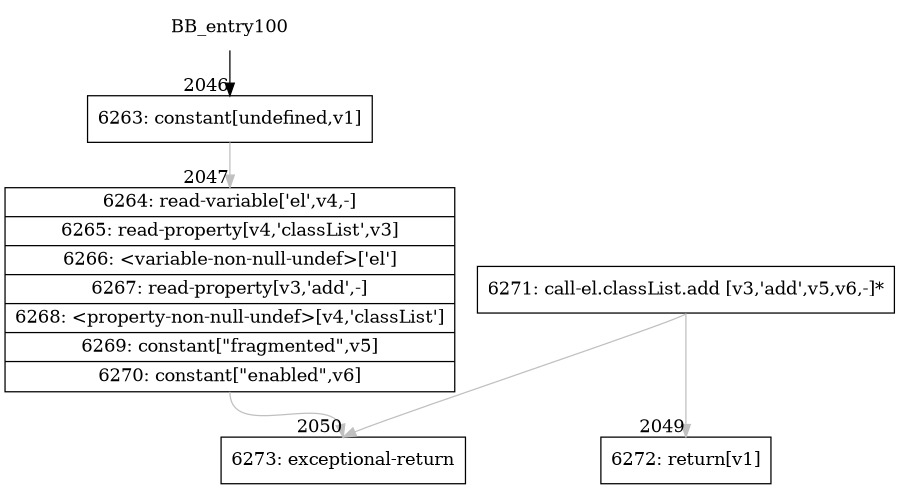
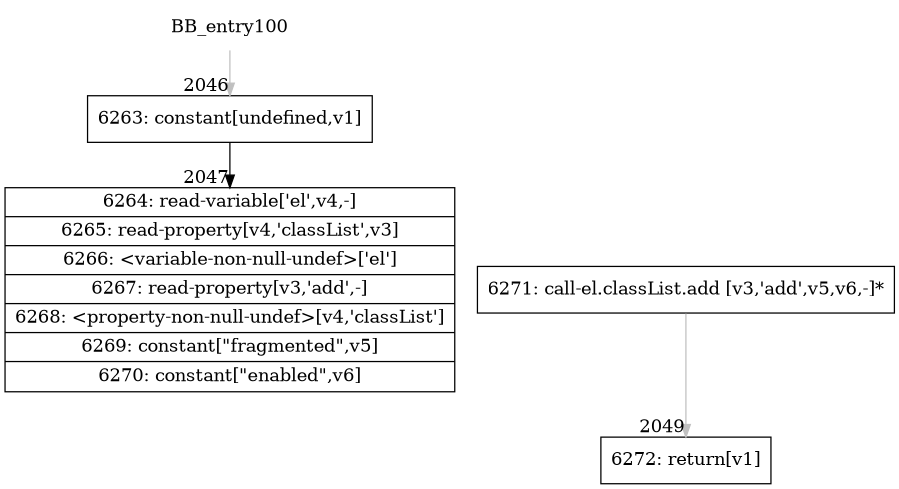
edge "BB_entry100" -> "6263: constant[undefined,v1]": color black -> gray
edge "6263: constant[undefined,v1]" -> "6264: read-variable['el',v4,-]": color gray -> black
node "6273: exceptional-return": removed
